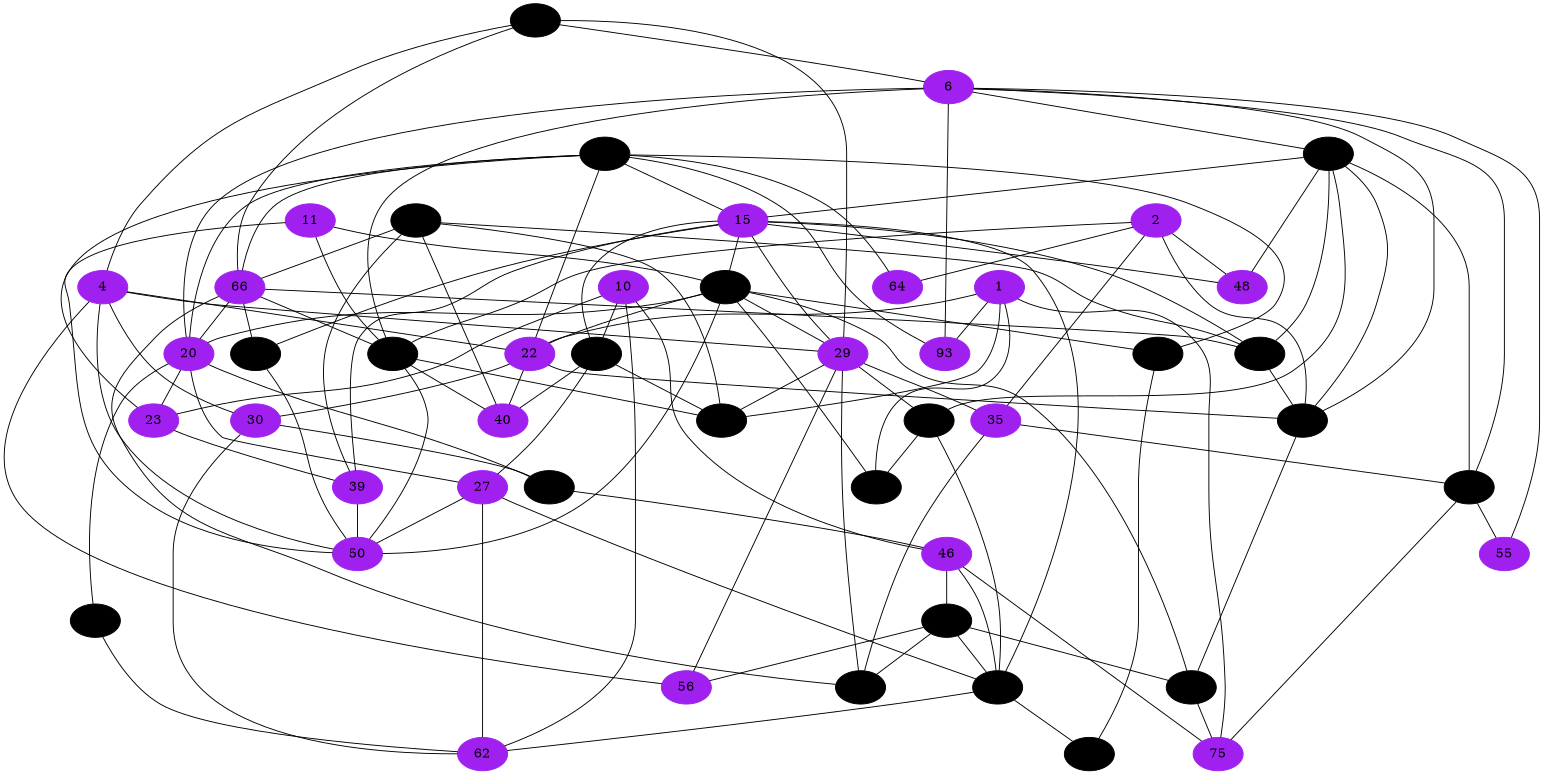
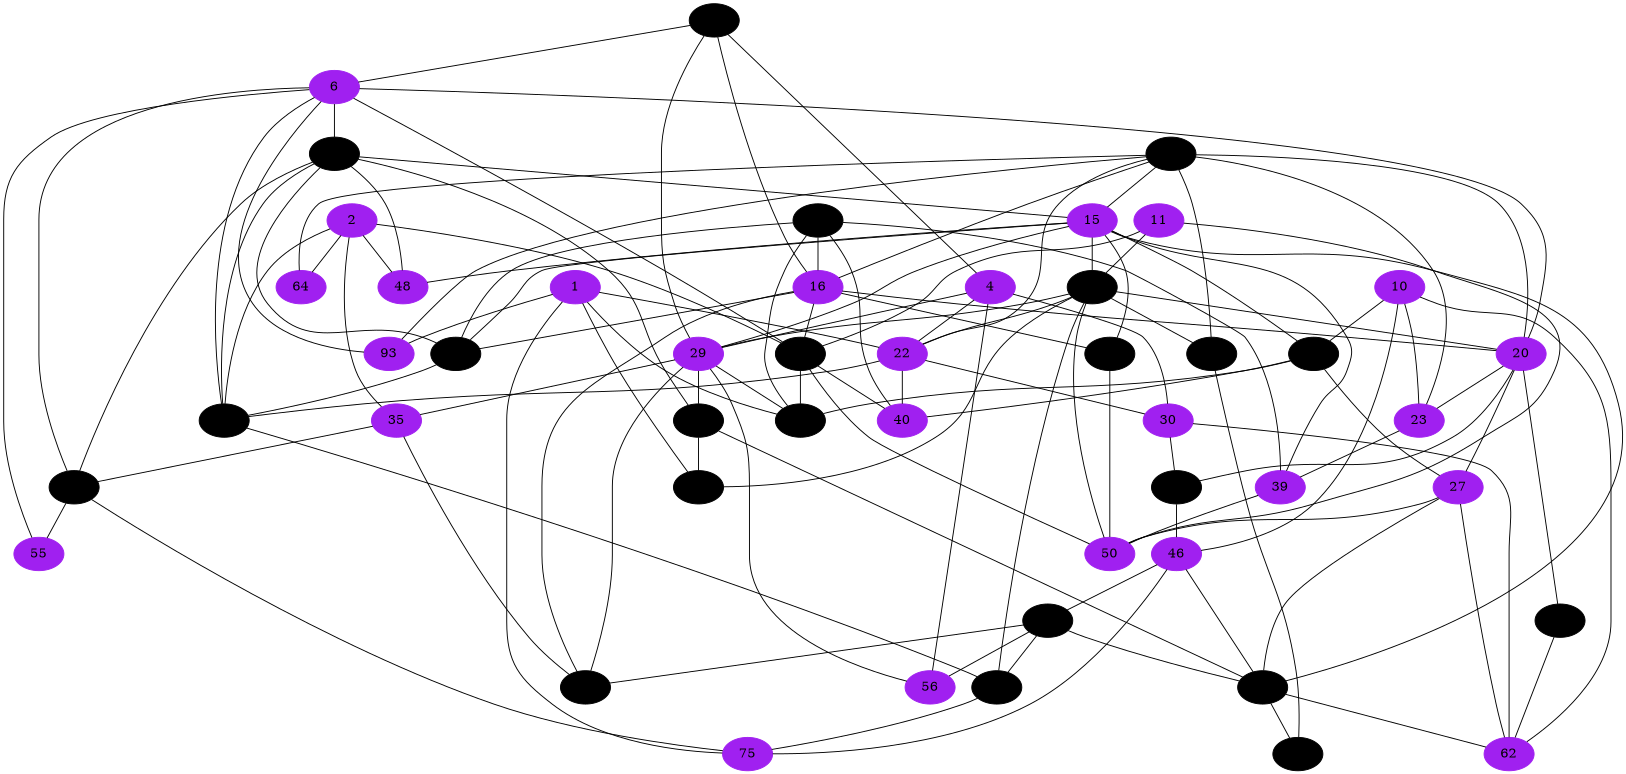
node "66": label "66" -> "16"
edge "4" -- "50": removed
